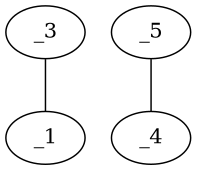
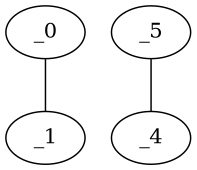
node "_3": label "_3" -> "_0"
